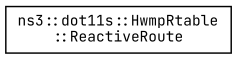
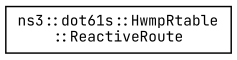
node "ns3::dot11s::HwmpRtable ::ReactiveRoute": label "ns3::dot11s::HwmpRtable ::ReactiveRoute" -> "ns3::dot61s::HwmpRtable ::ReactiveRoute"
